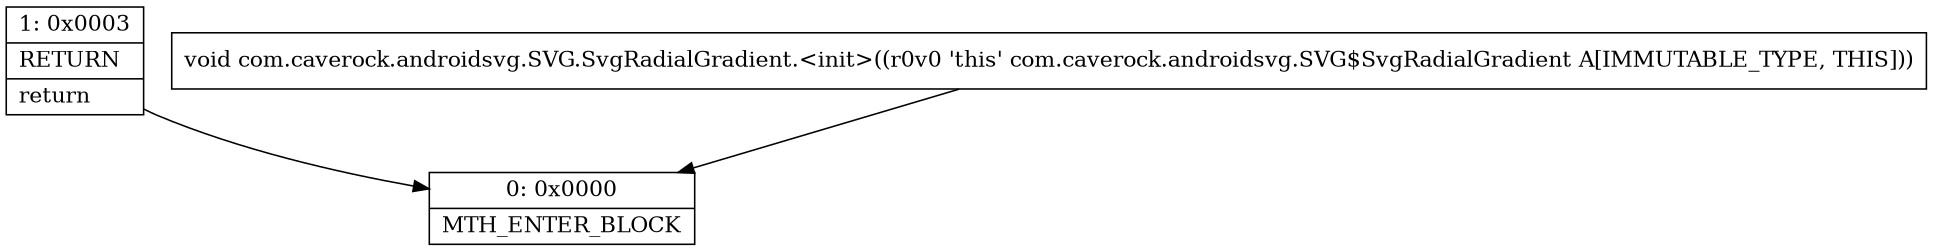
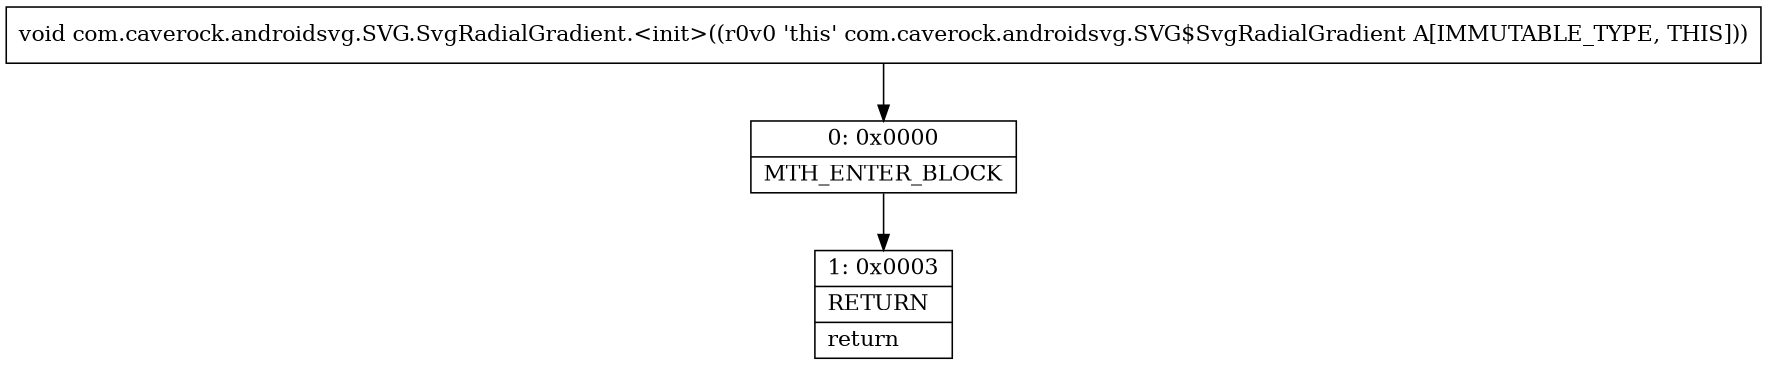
edge "1: 0x0003" -> "0: 0x0000": reversed
